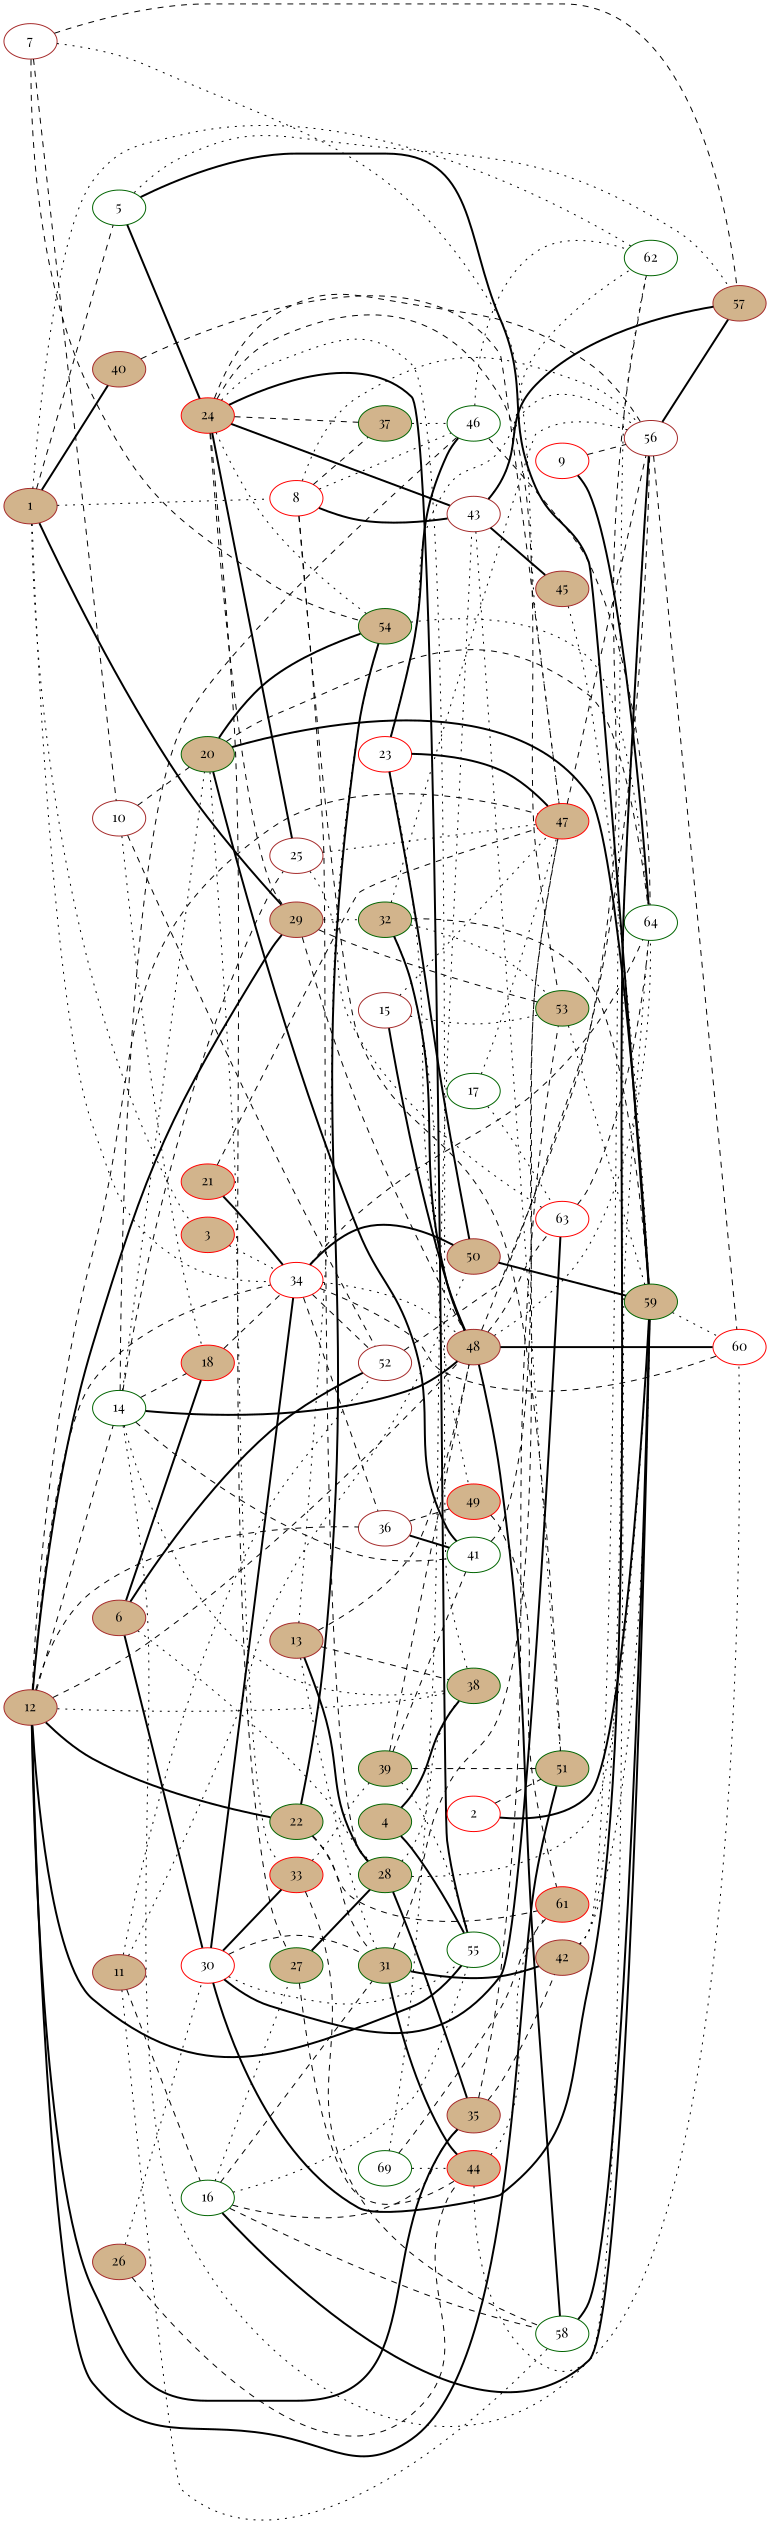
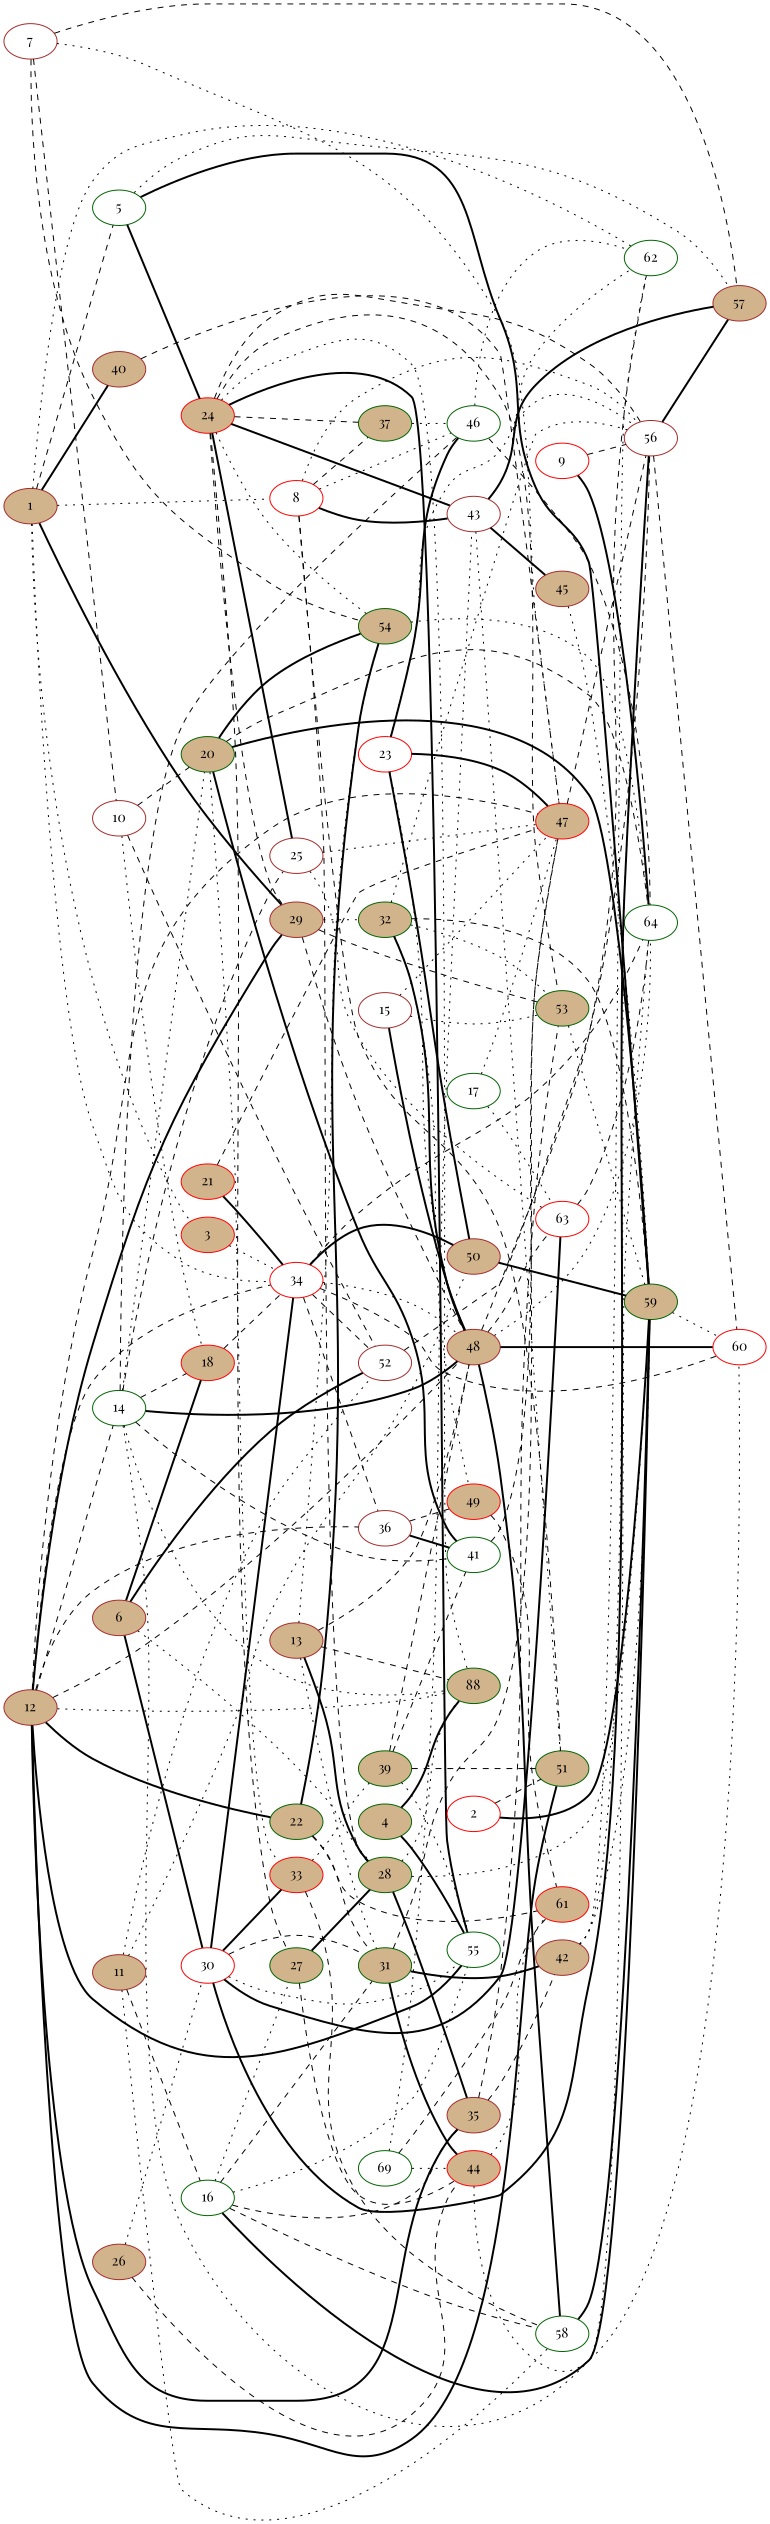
node "38": label "38" -> "88"
